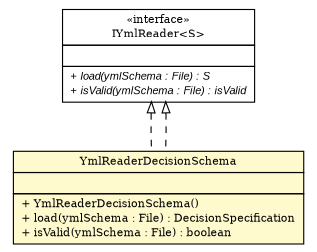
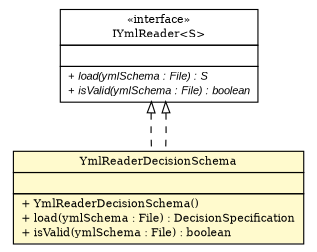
node "IYmlReader<S>": text "+ isValid(ymlSchema : File) : isValid" -> "+ isValid(ymlSchema : File) : boolean"
